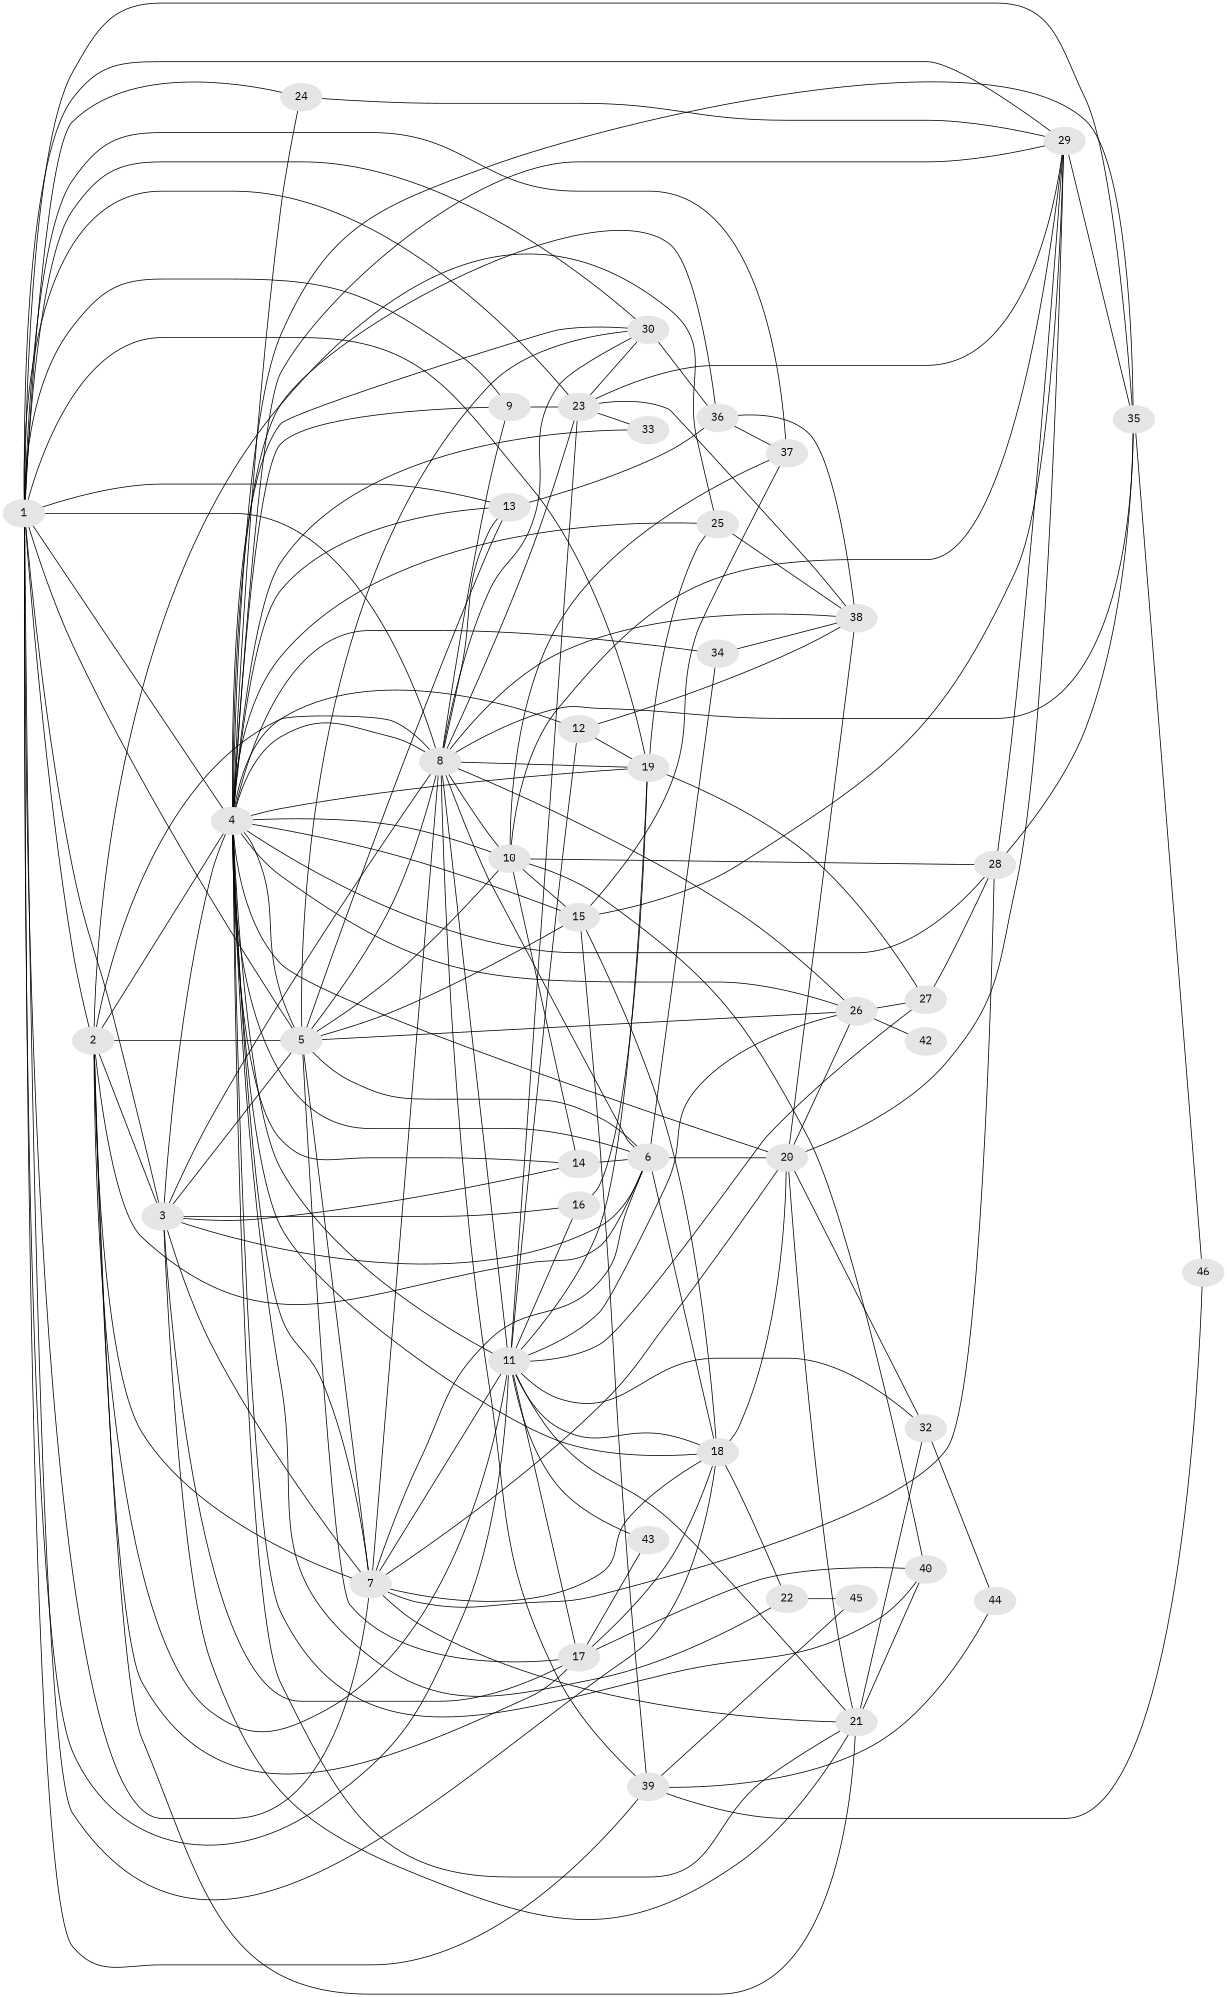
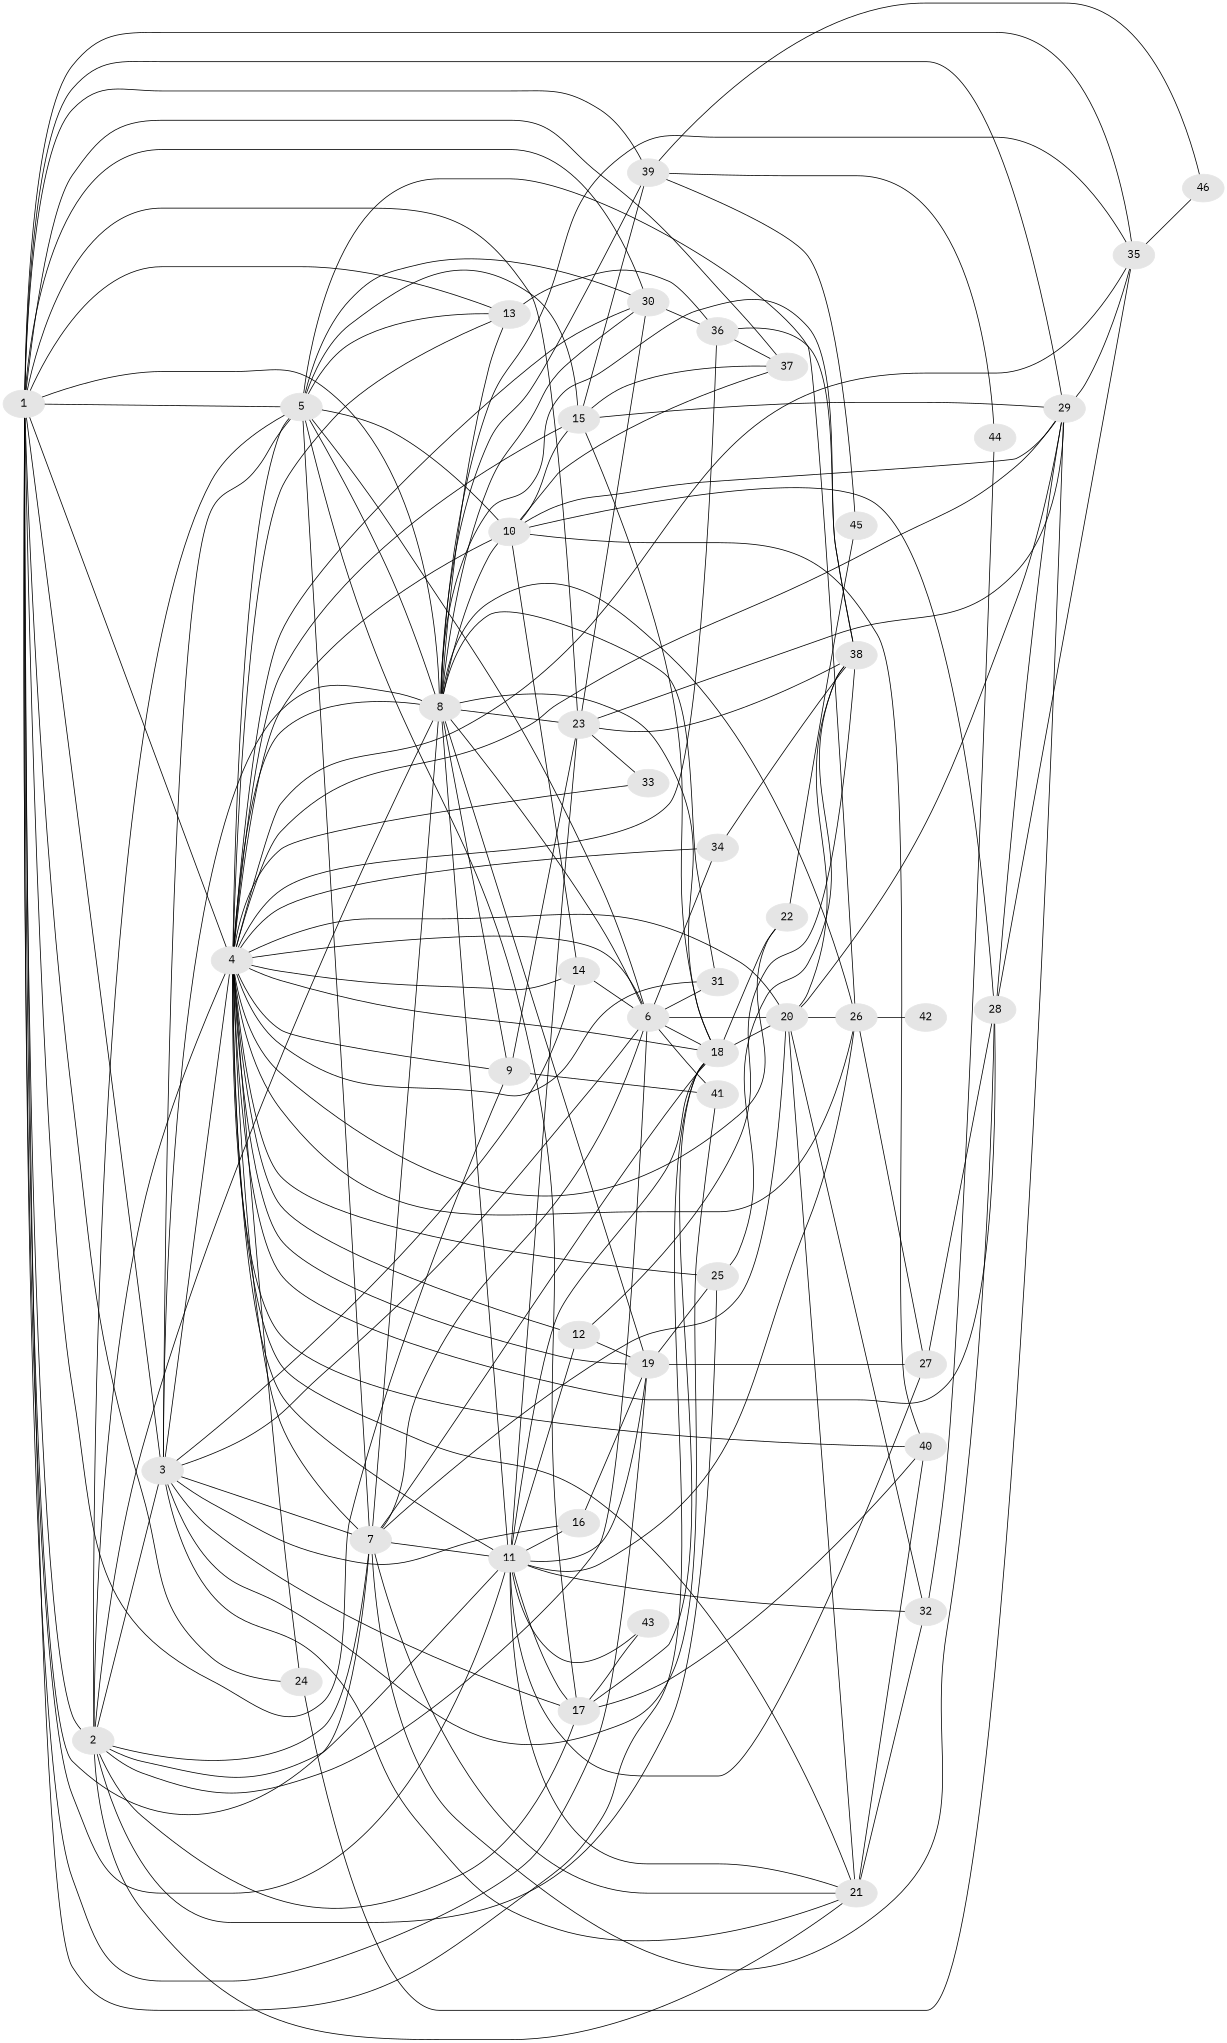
edge "8" -- "18": added
node "31": added
node "41": added
